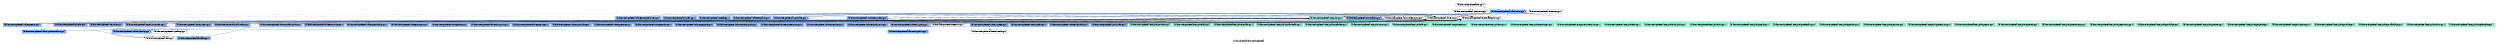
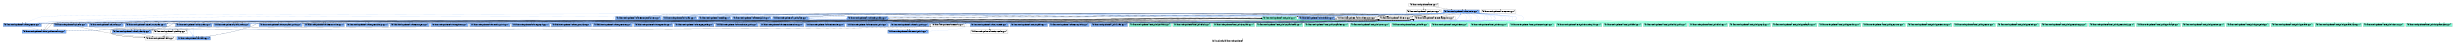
node "{lib/libLLVMDebugInfoPDB.a(PDBSymbolTypeUDT.cpp.o)}": removed
